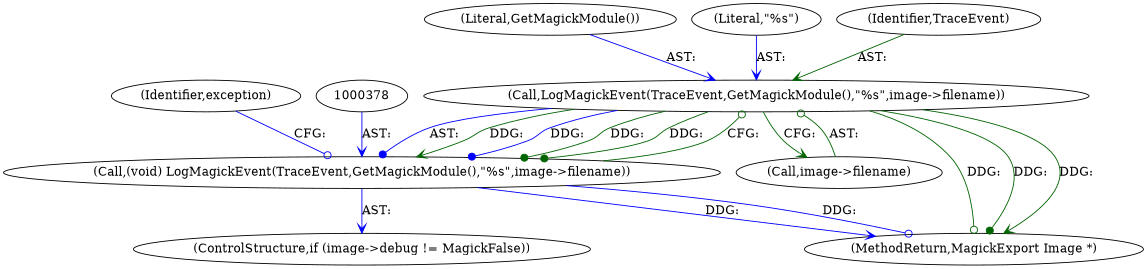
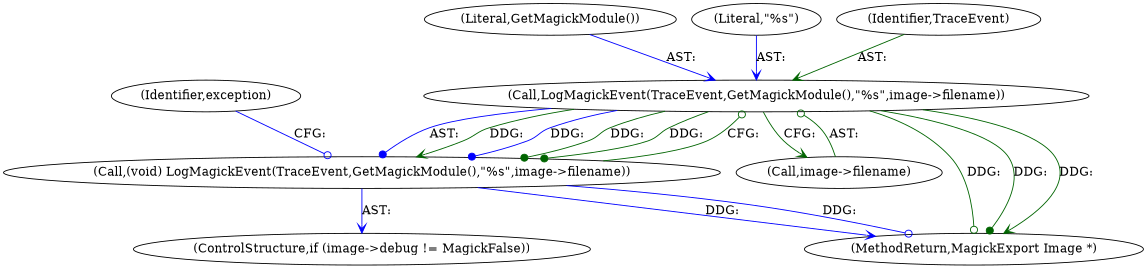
node "1000378": removed
